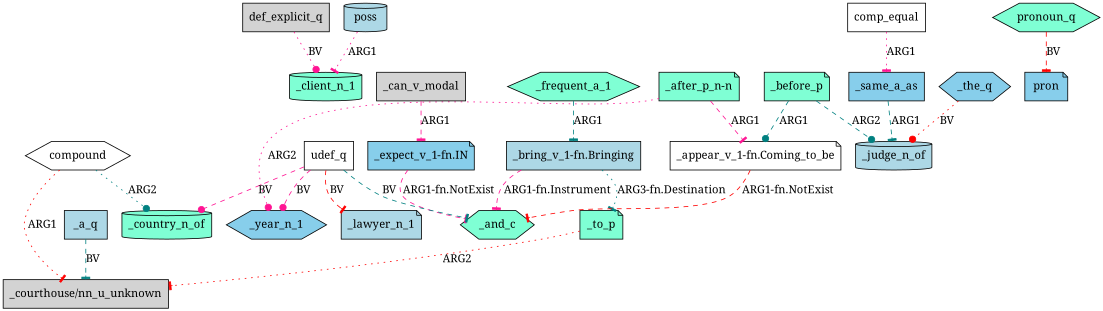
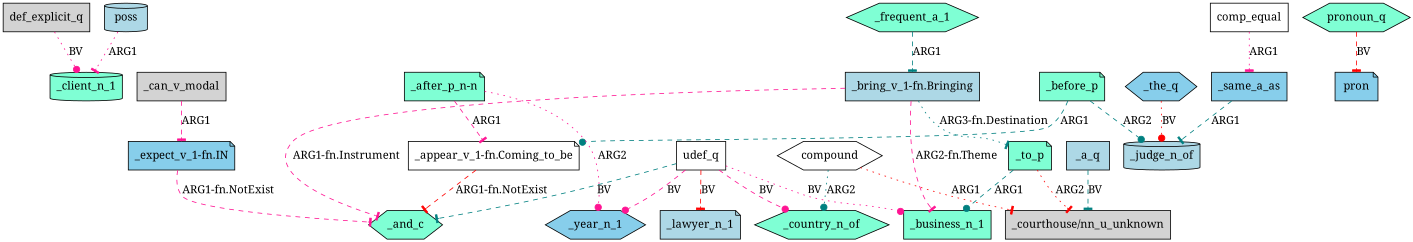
node "_country_n_of": shape cylinder -> hexagon
node "_business_n_1": added
